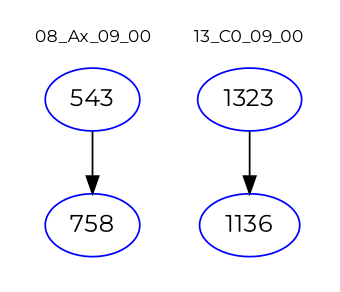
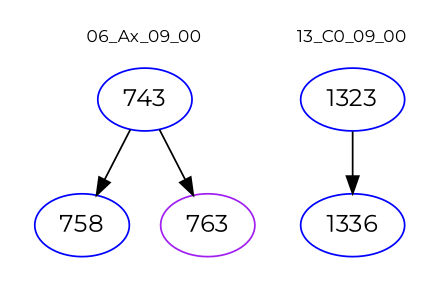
cluster "08_Ax_09_00": label "08_Ax_09_00" -> "06_Ax_09_00"
node "543": label "543" -> "743"
node "763": added
node "1136": label "1136" -> "1336"
